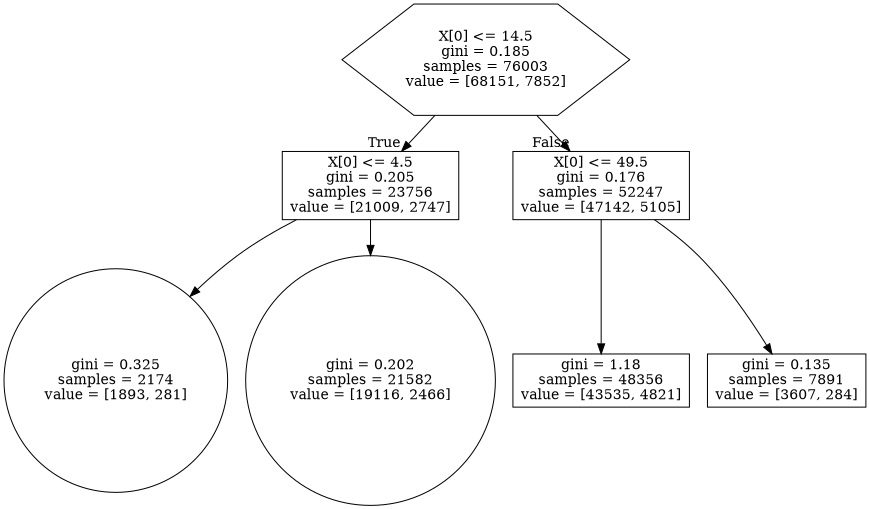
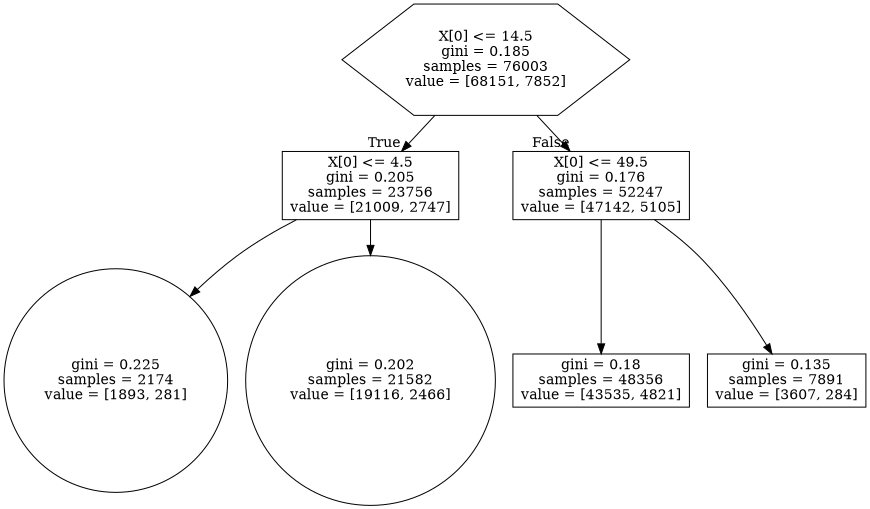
node "gini = 0.325 samples = 2174 value = [1893, 281]": label "gini = 0.325 samples = 2174 value = [1893, 281]" -> "gini = 0.225 samples = 2174 value = [1893, 281]"
node "gini = 1.18 samples = 48356 value = [43535, 4821]": label "gini = 1.18 samples = 48356 value = [43535, 4821]" -> "gini = 0.18 samples = 48356 value = [43535, 4821]"
